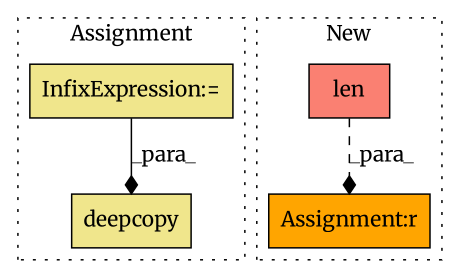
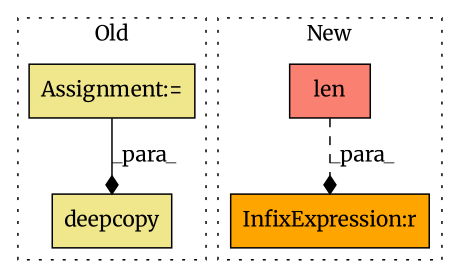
cluster "Assignment": label "Assignment" -> "Old"
node "InfixExpression:=": label "InfixExpression:=" -> "Assignment:="
node "Assignment:r": label "Assignment:r" -> "InfixExpression:r"
